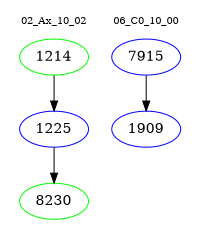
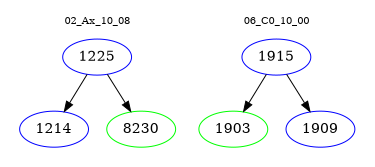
cluster "02_Ax_10_02": label "02_Ax_10_02" -> "02_Ax_10_08"
node "1214": color green -> blue
node "7915": label "7915" -> "1915"
edge "1214" -> "1225": reversed
node "1903": added
